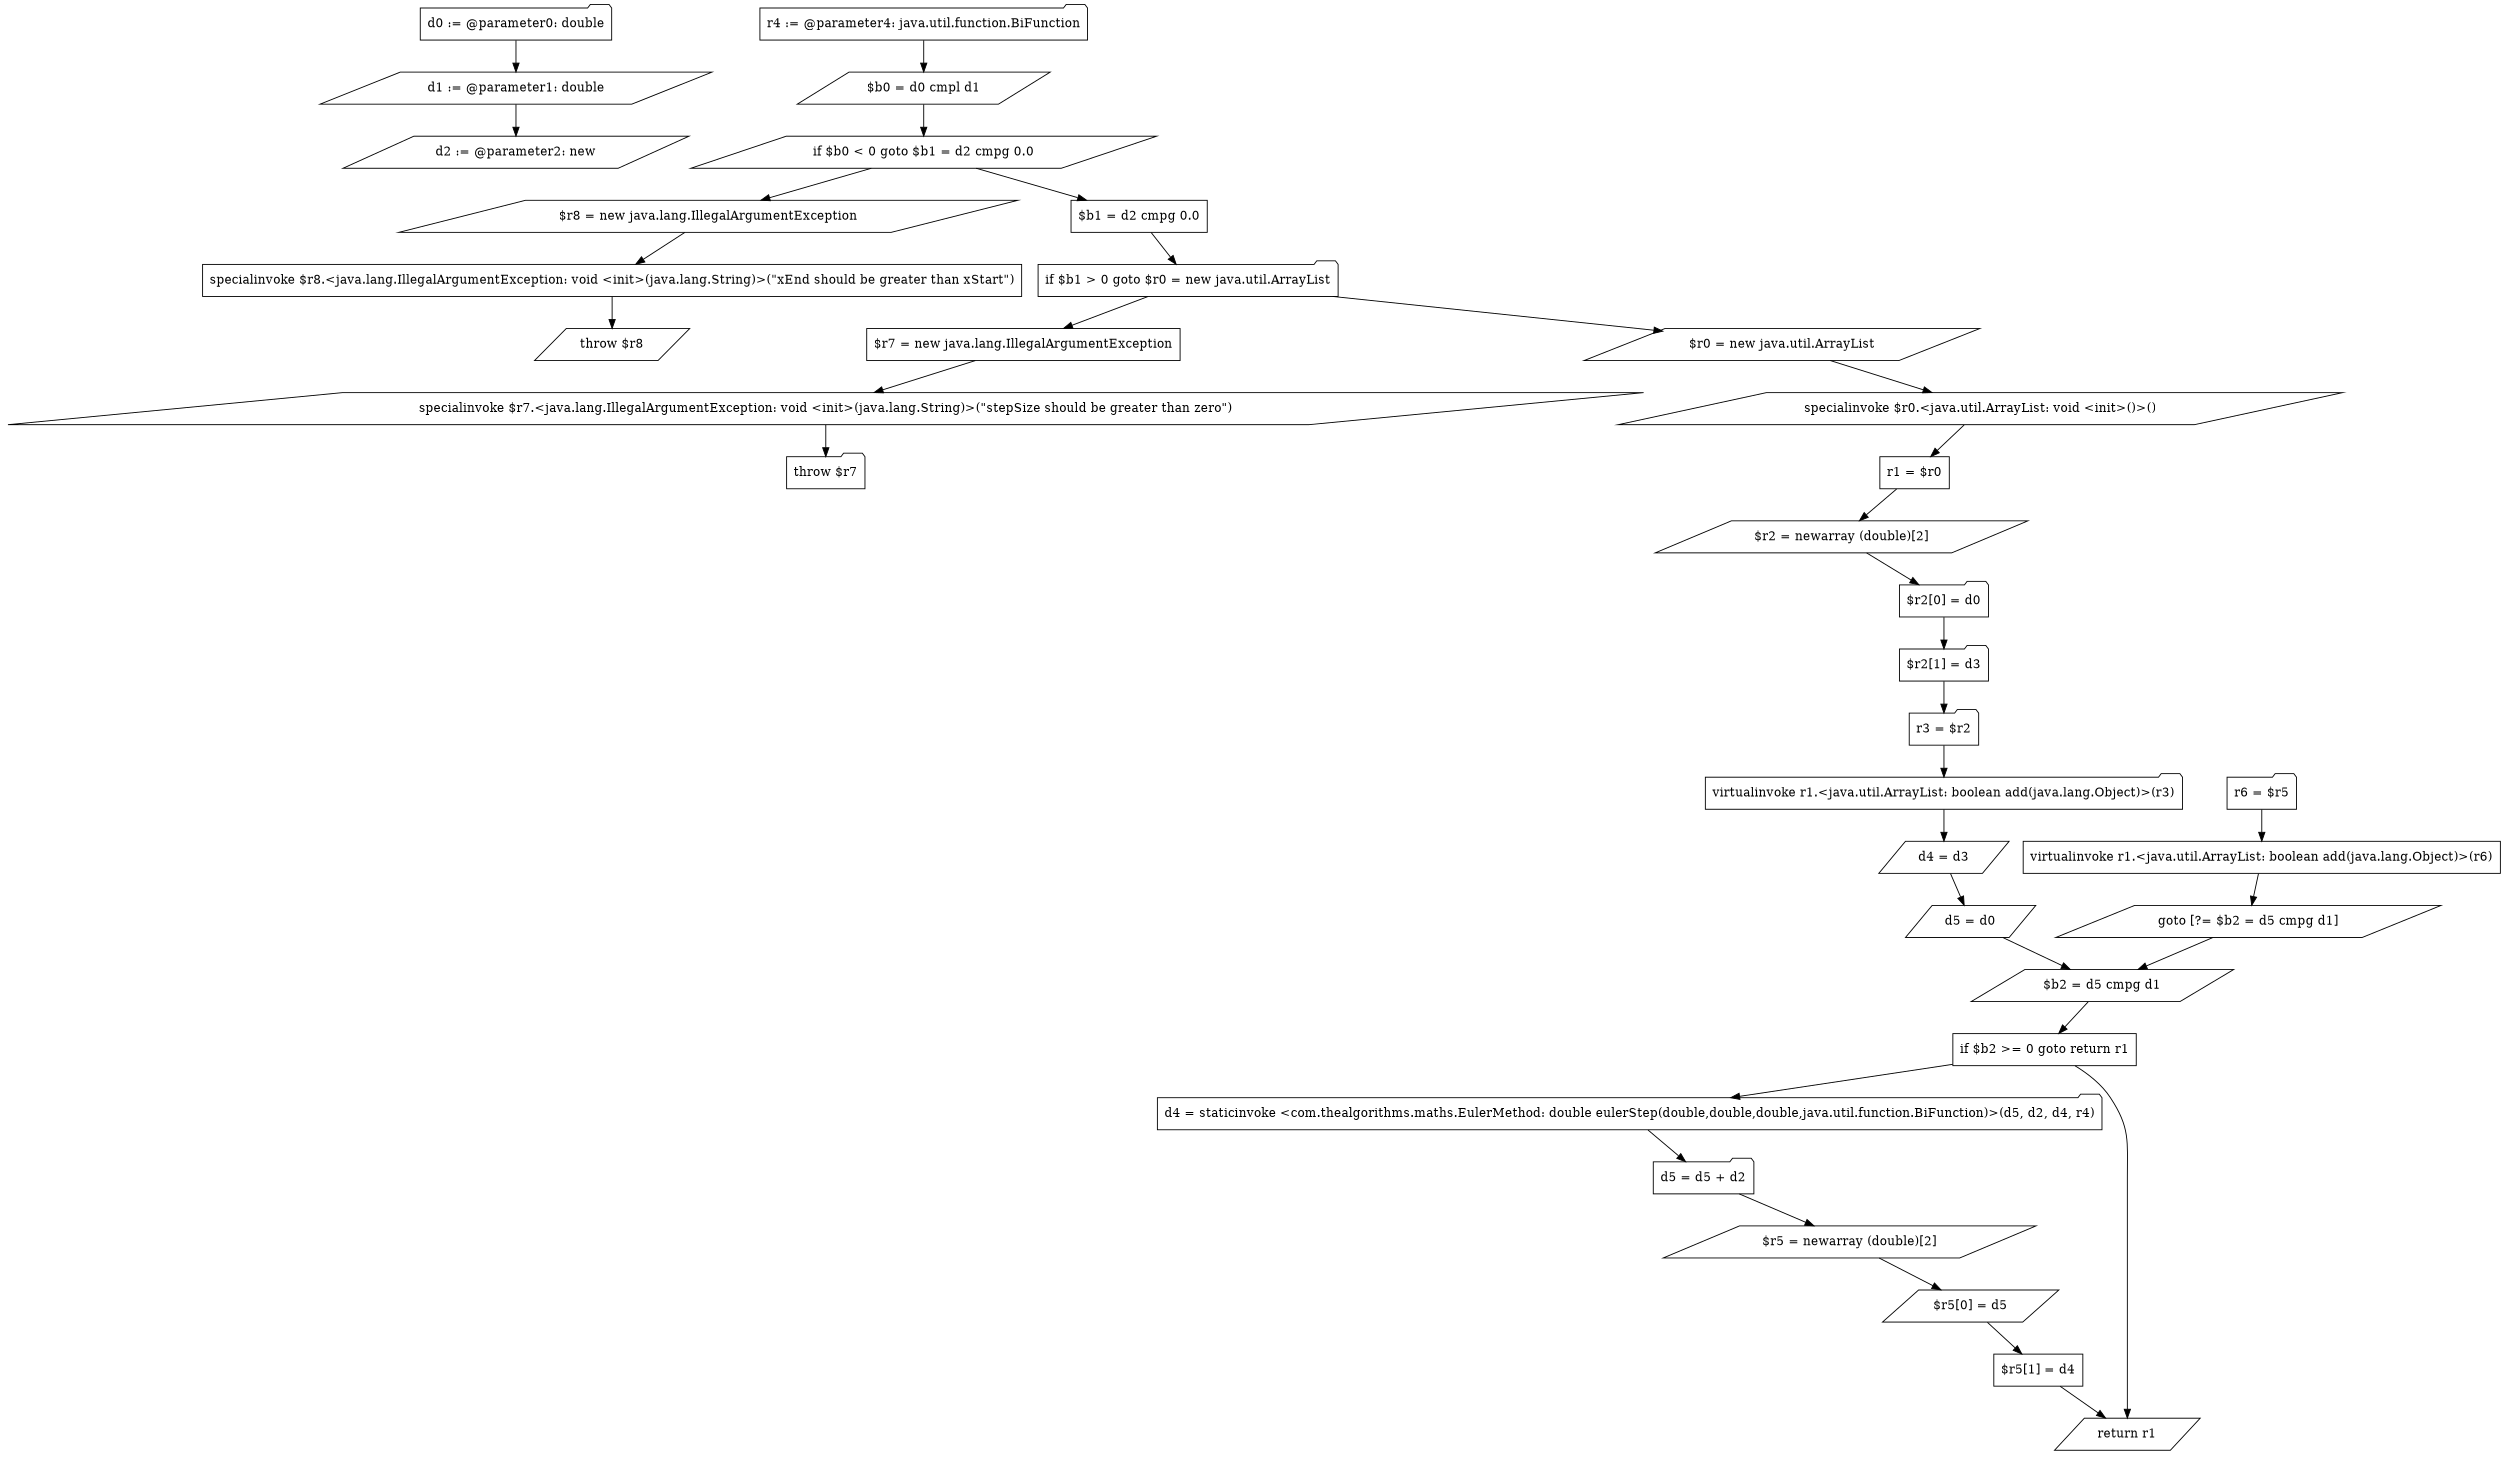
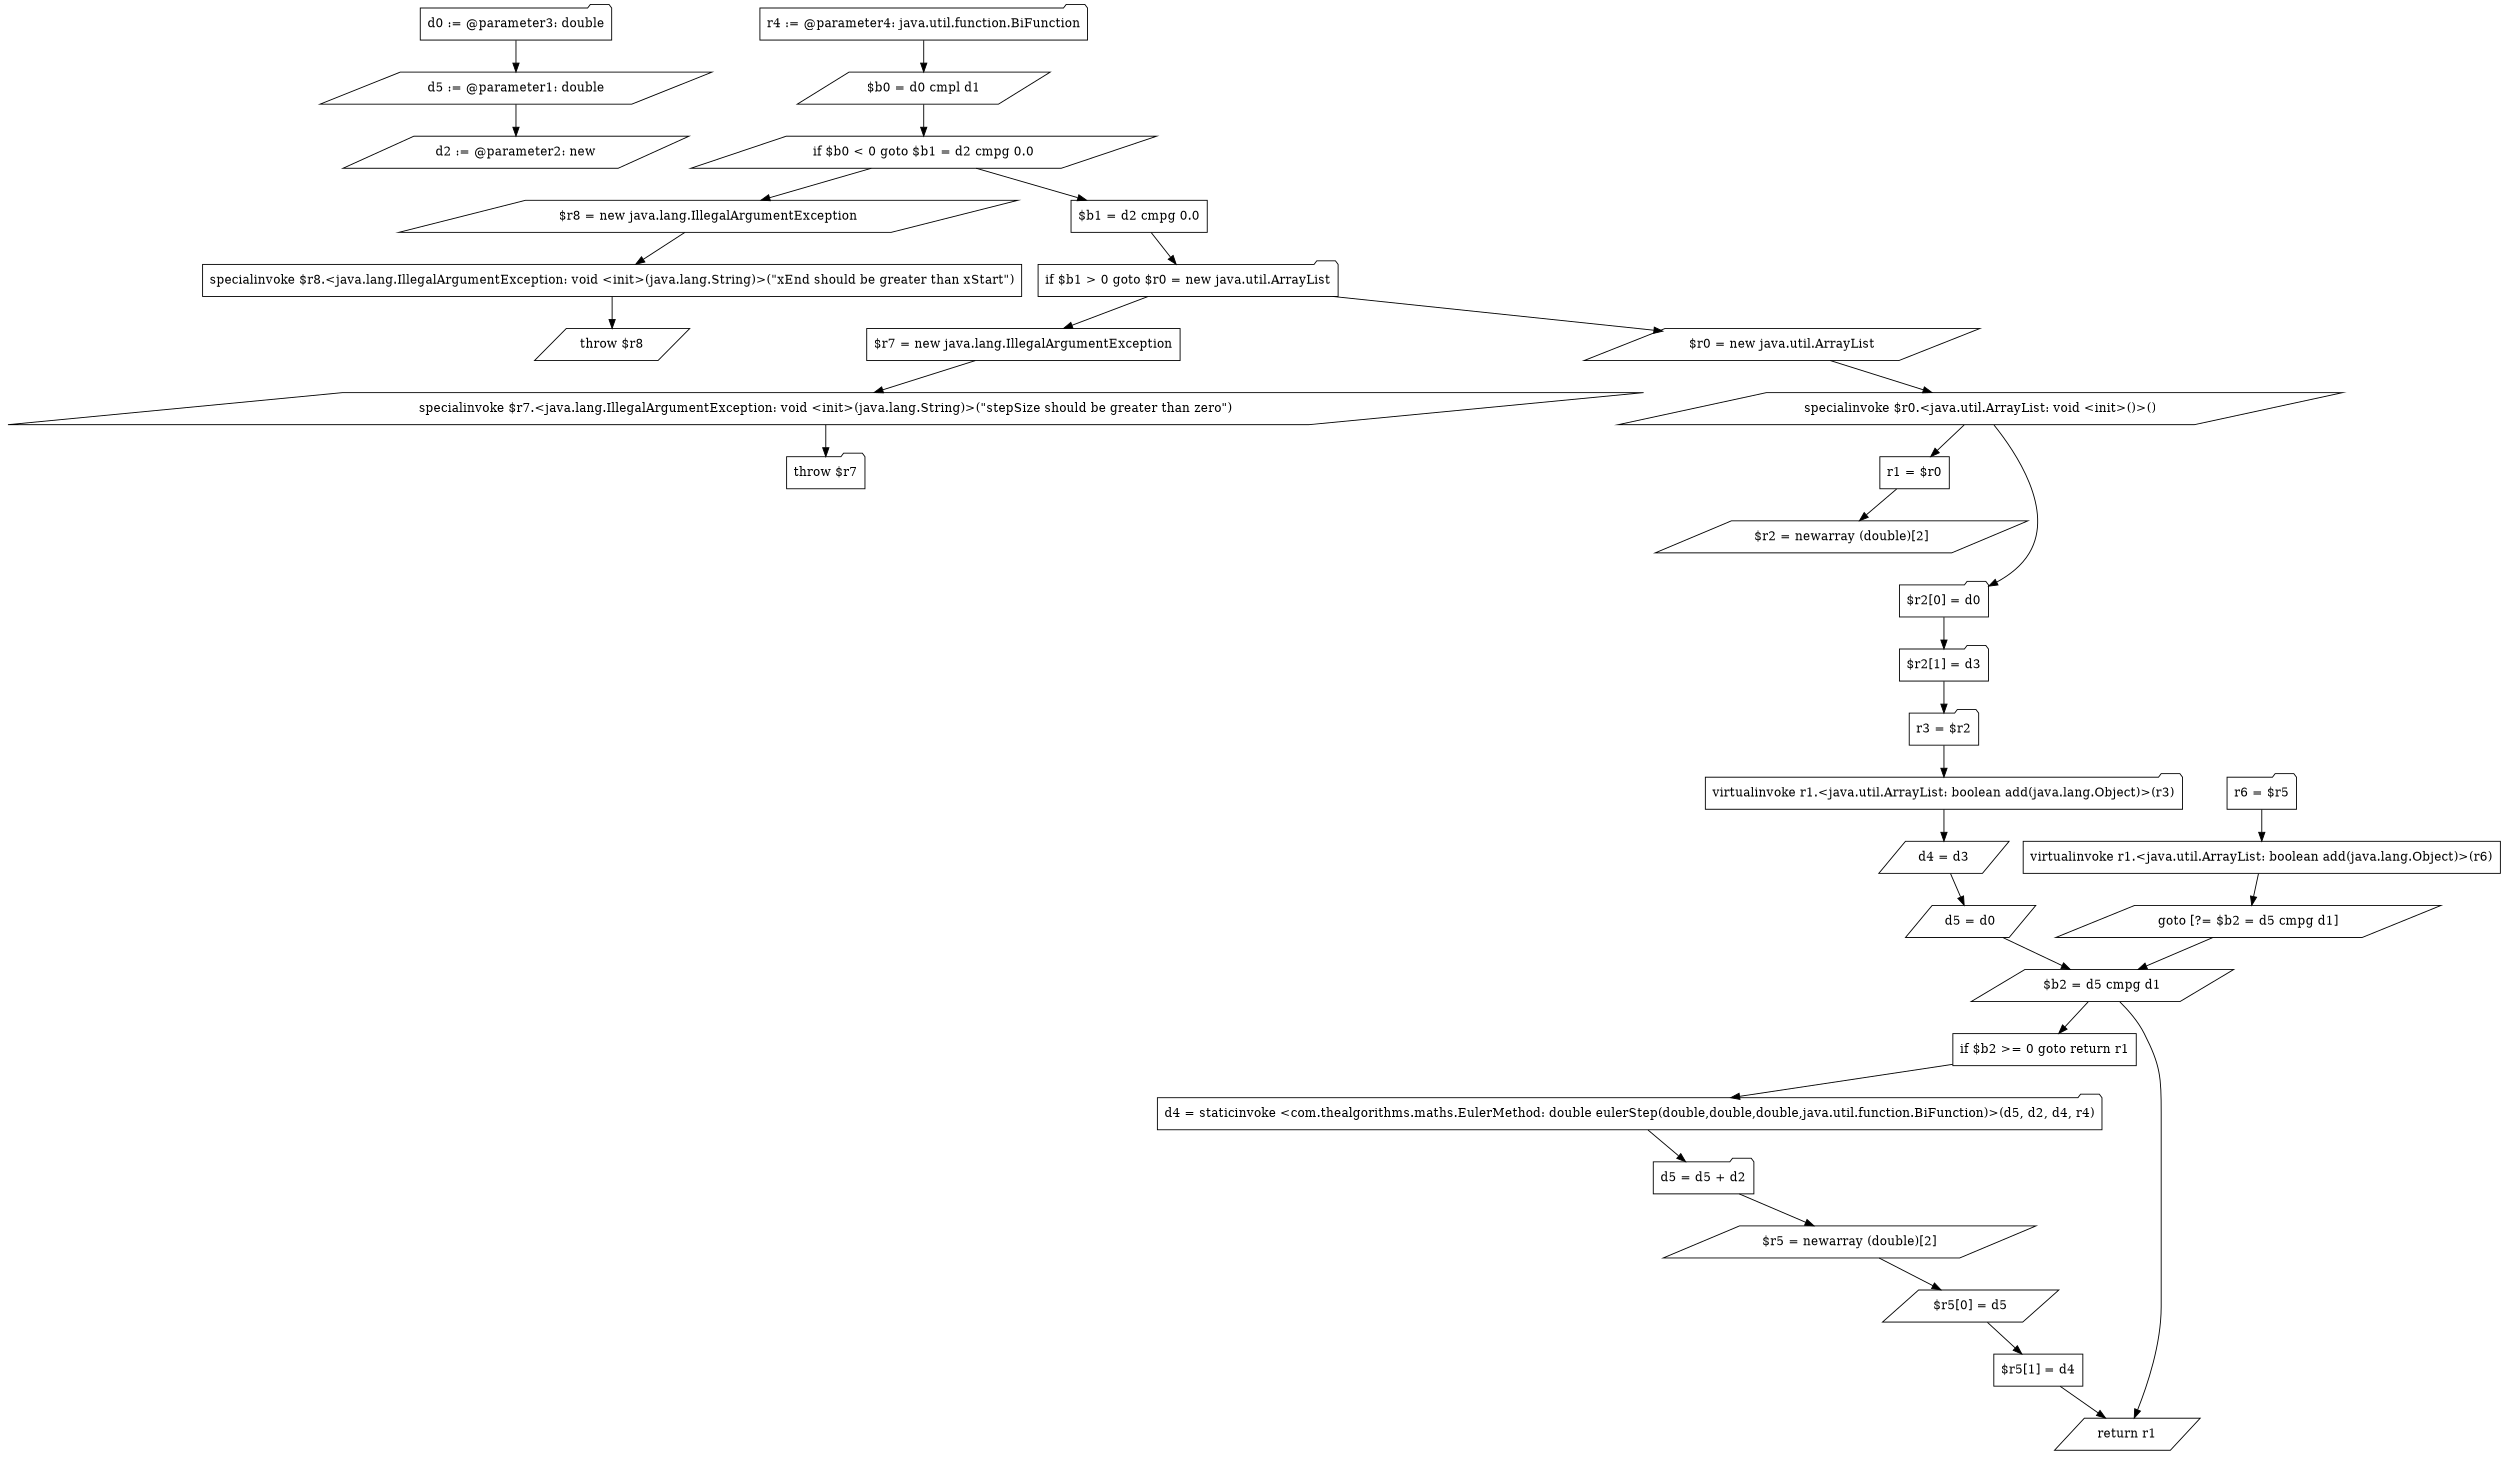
node "d0 := @parameter0: double": label "d0 := @parameter0: double" -> "d0 := @parameter3: double"
node "d1 := @parameter1: double": label "d1 := @parameter1: double" -> "d5 := @parameter1: double"
edge "$r2 = newarray (double)[2]" -> "$r2[0] = d0": now "specialinvoke $r0.<java.util.ArrayList: void <init>()>()" -> "$r2[0] = d0"
edge "if $b2 >= 0 goto return r1" -> "return r1": now "$b2 = d5 cmpg d1" -> "return r1"
